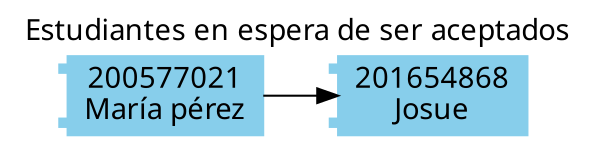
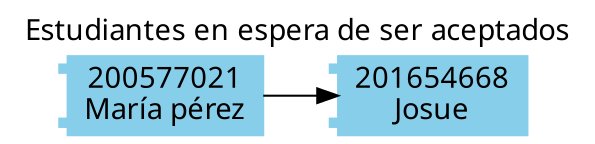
node "201654868 Josue": label "201654868 Josue" -> "201654668 Josue"
